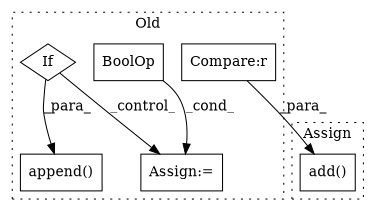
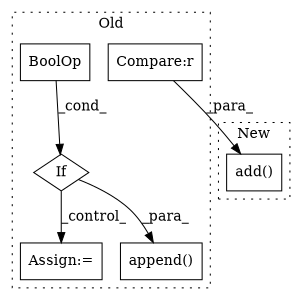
edge "BoolOp" -> "Assign:=": now "BoolOp" -> "If"
cluster "Assign": label "Assign" -> "New"
